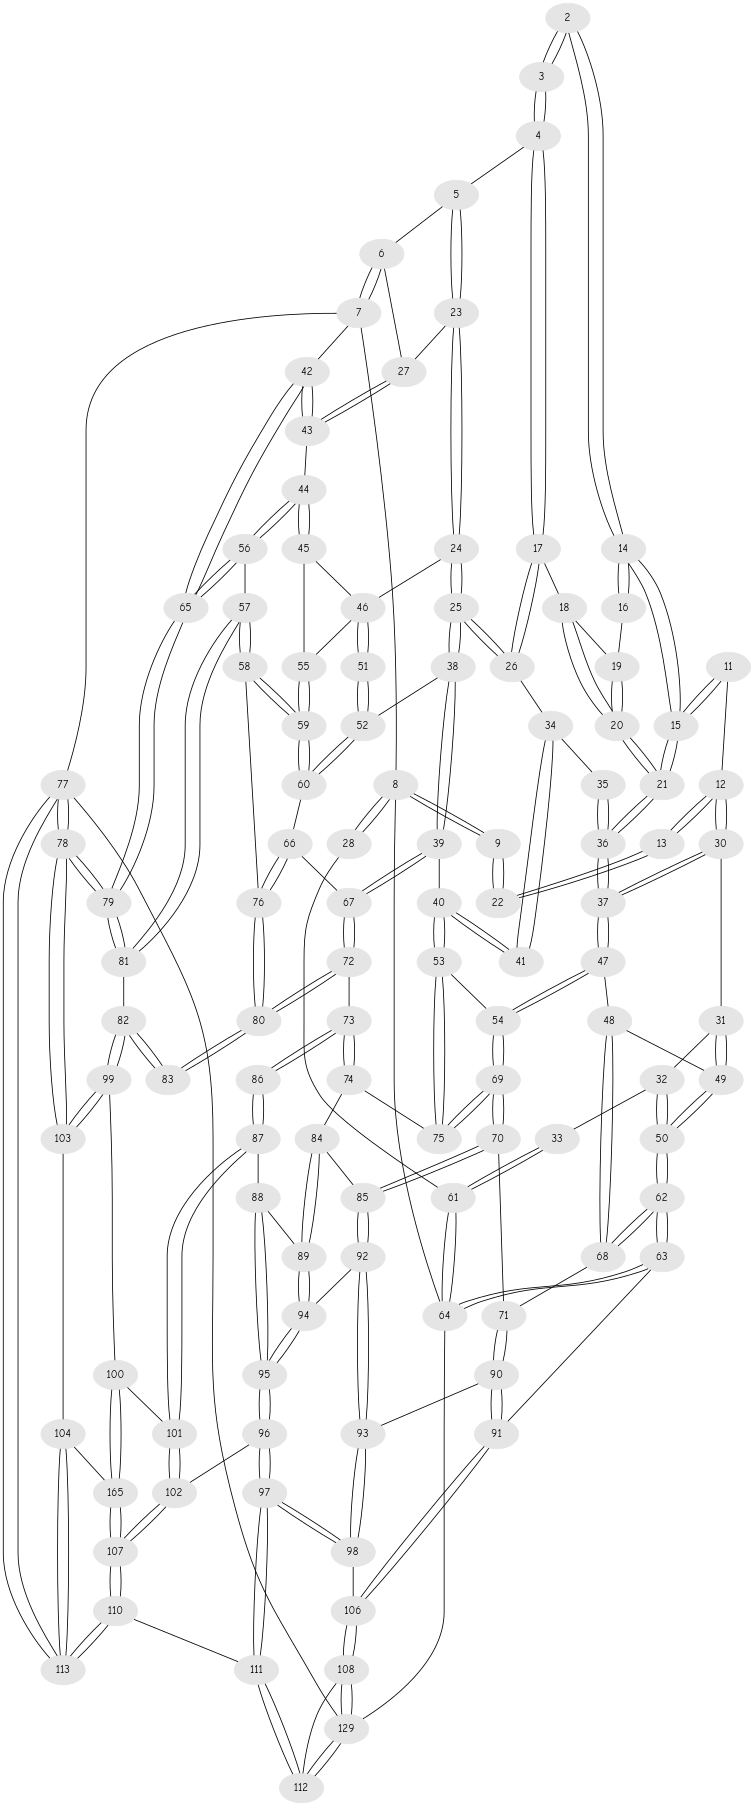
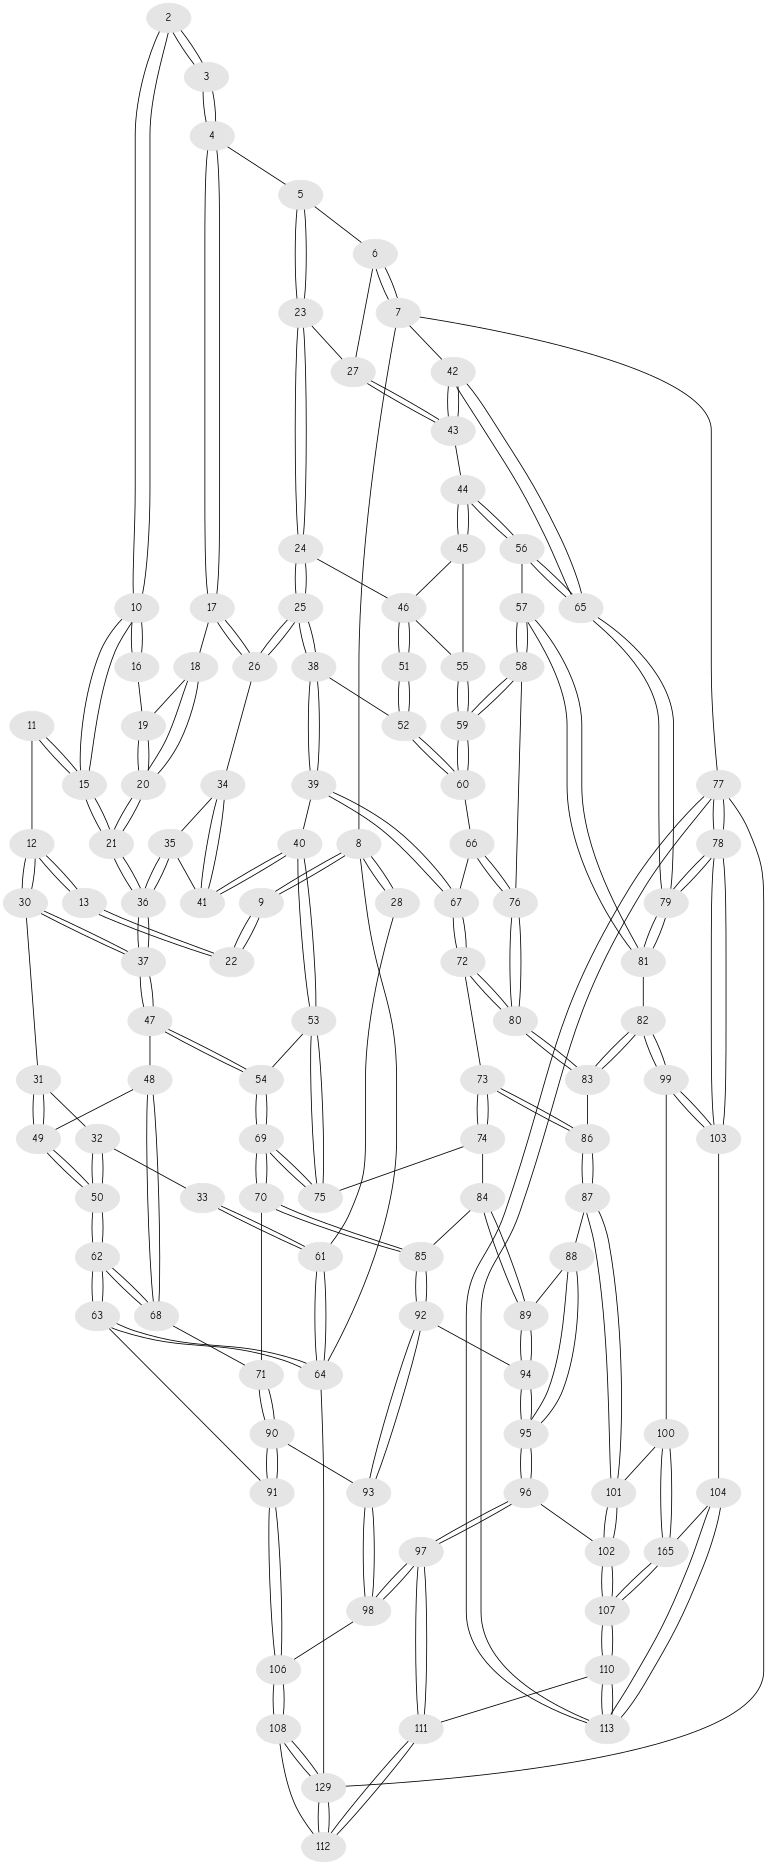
node "14": label "14" -> "10"
edge "35" -- "41": added
edge "83" -- "86": added
